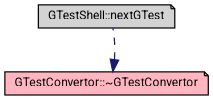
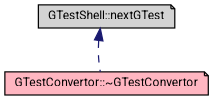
edge "GTestShell::nextGTest" -> "GTestConvertor::~GTestConvertor": reversed
